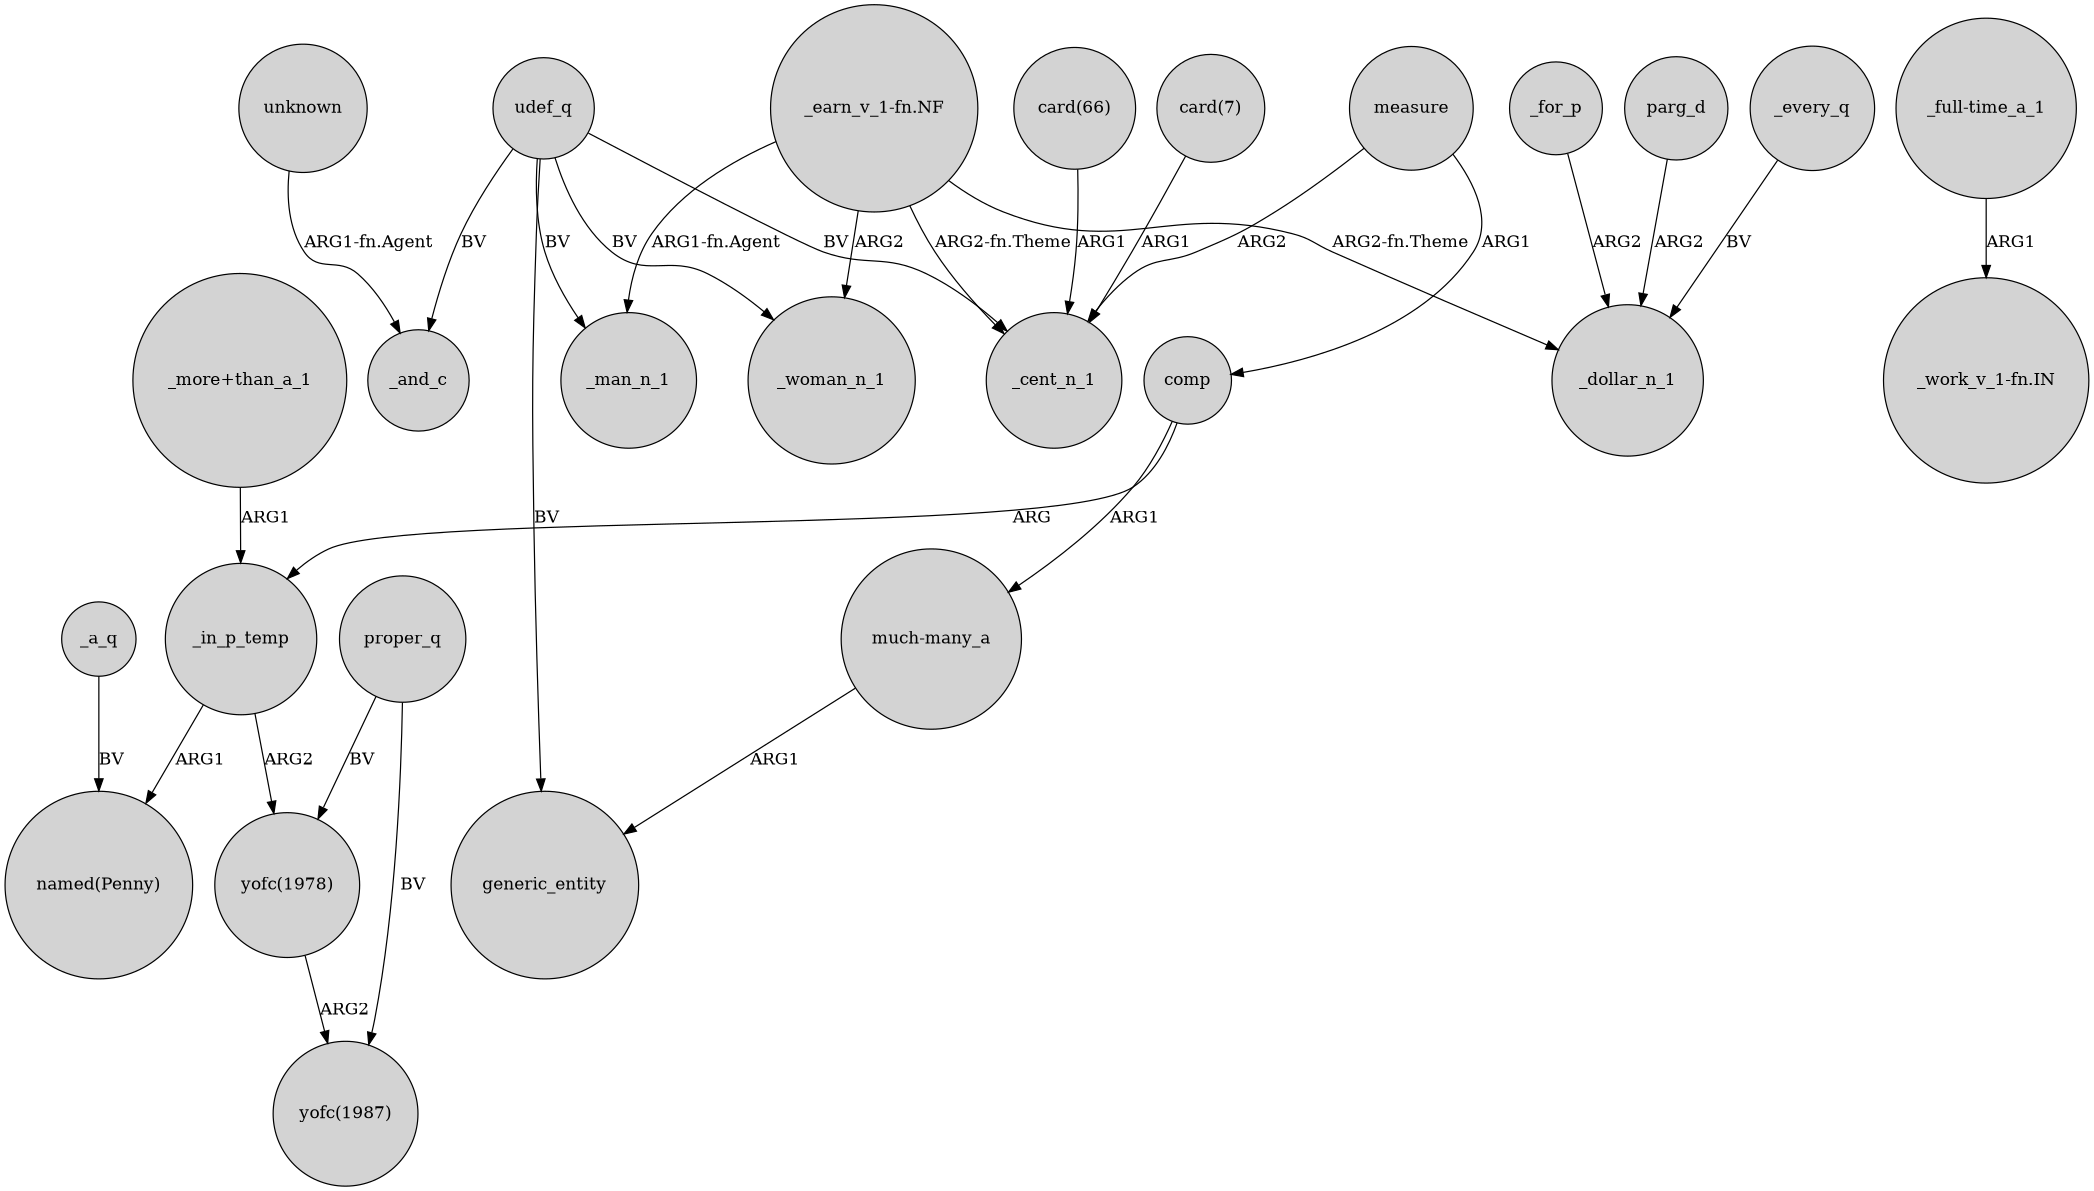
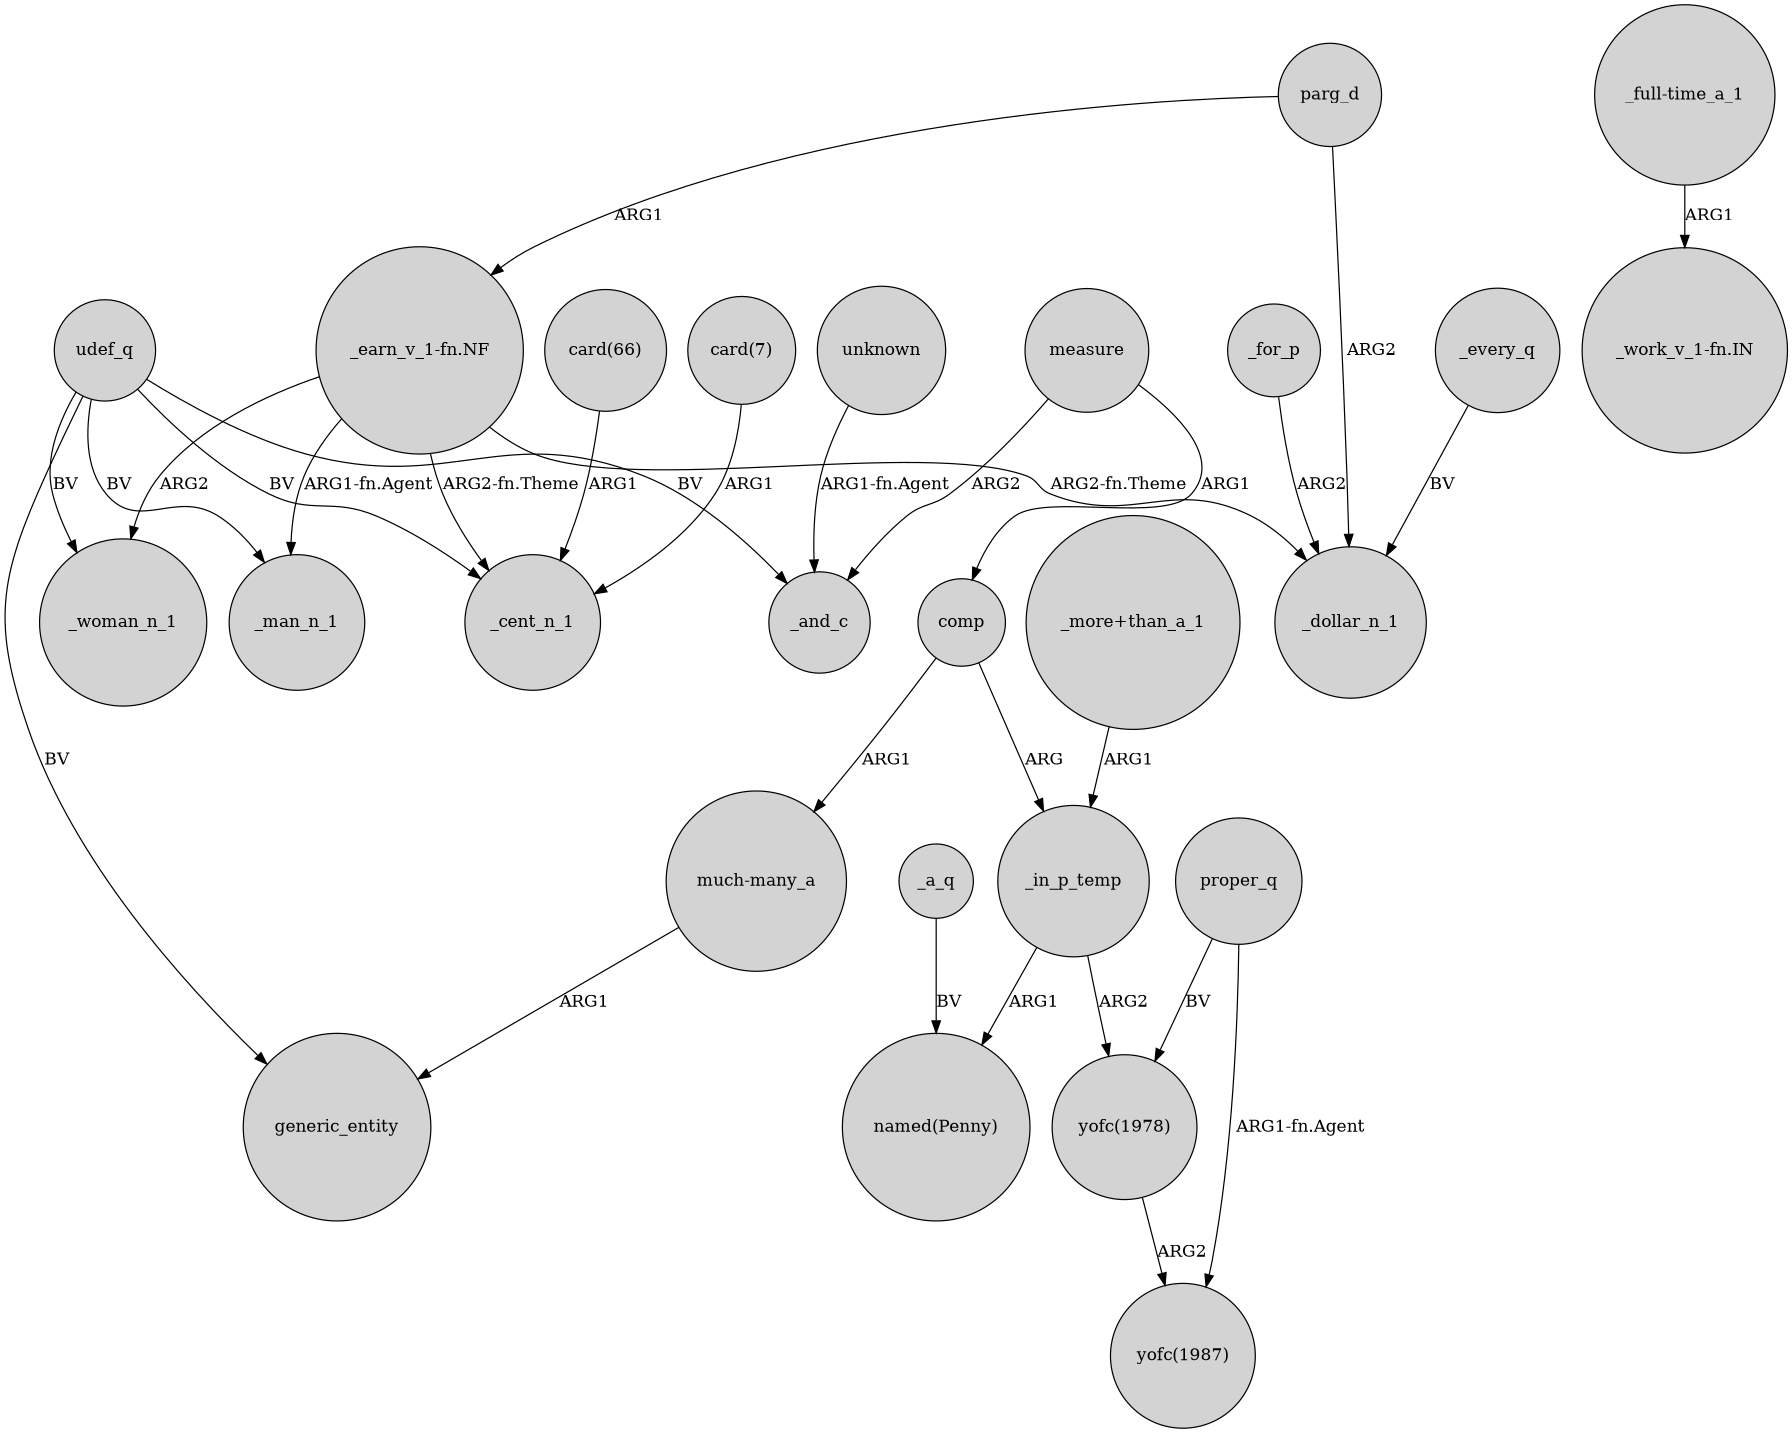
edge "parg_d" -> "_earn_v_1-fn.NF": added, label "ARG1"
edge "measure" -> "_cent_n_1": now "measure" -> "_and_c"
edge "proper_q" -> "yofc(1987)": label "BV" -> "ARG1-fn.Agent"
